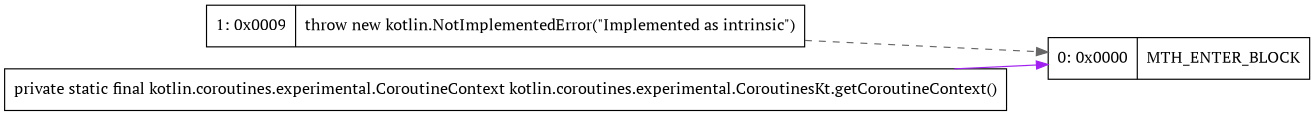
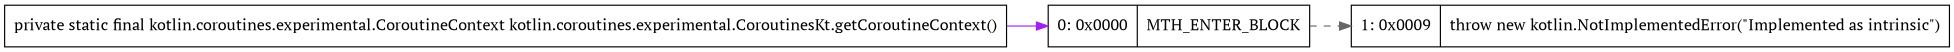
edge "1: 0x0009" -> "0: 0x0000": reversed
